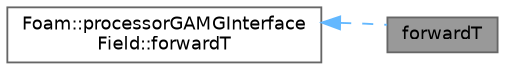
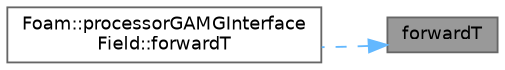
edge "forwardT" -> "Foam::processorGAMGInterface Field::forwardT": reversed
